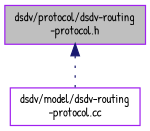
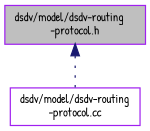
node "dsdv/protocol/dsdv-routing -protocol.h": label "dsdv/protocol/dsdv-routing -protocol.h" -> "dsdv/model/dsdv-routing -protocol.h"
